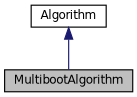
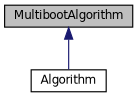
edge "MultibootAlgorithm" -> "Algorithm": reversed
